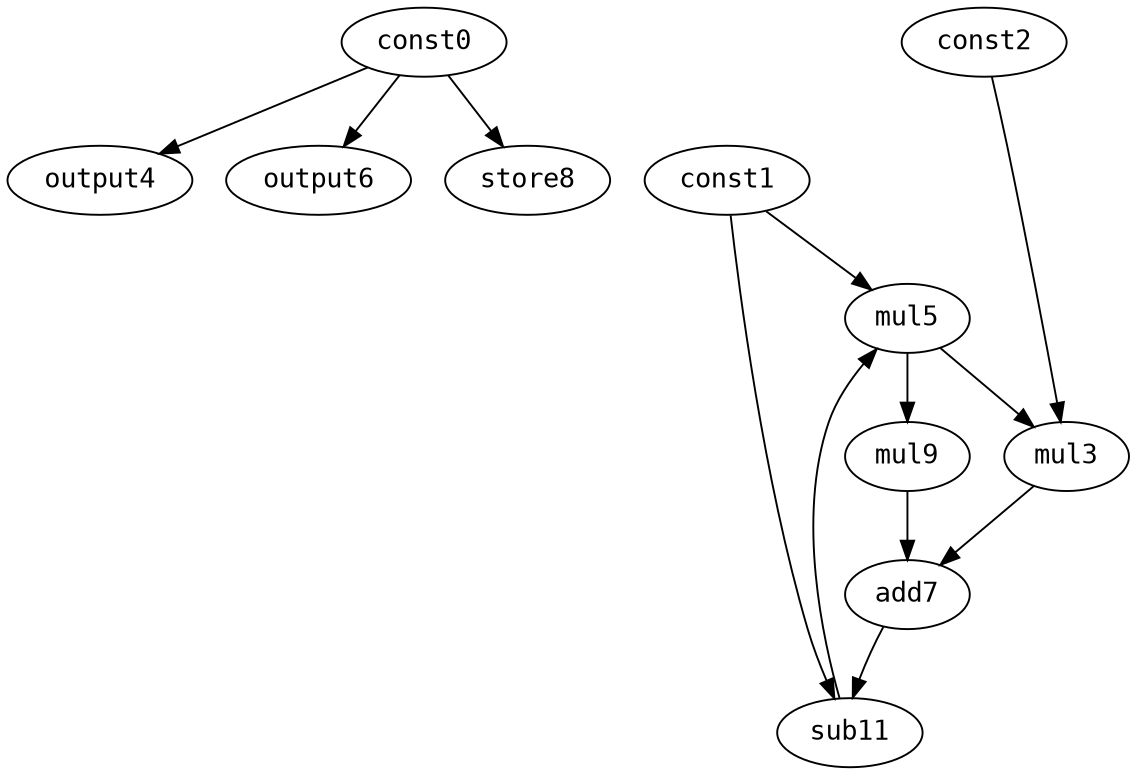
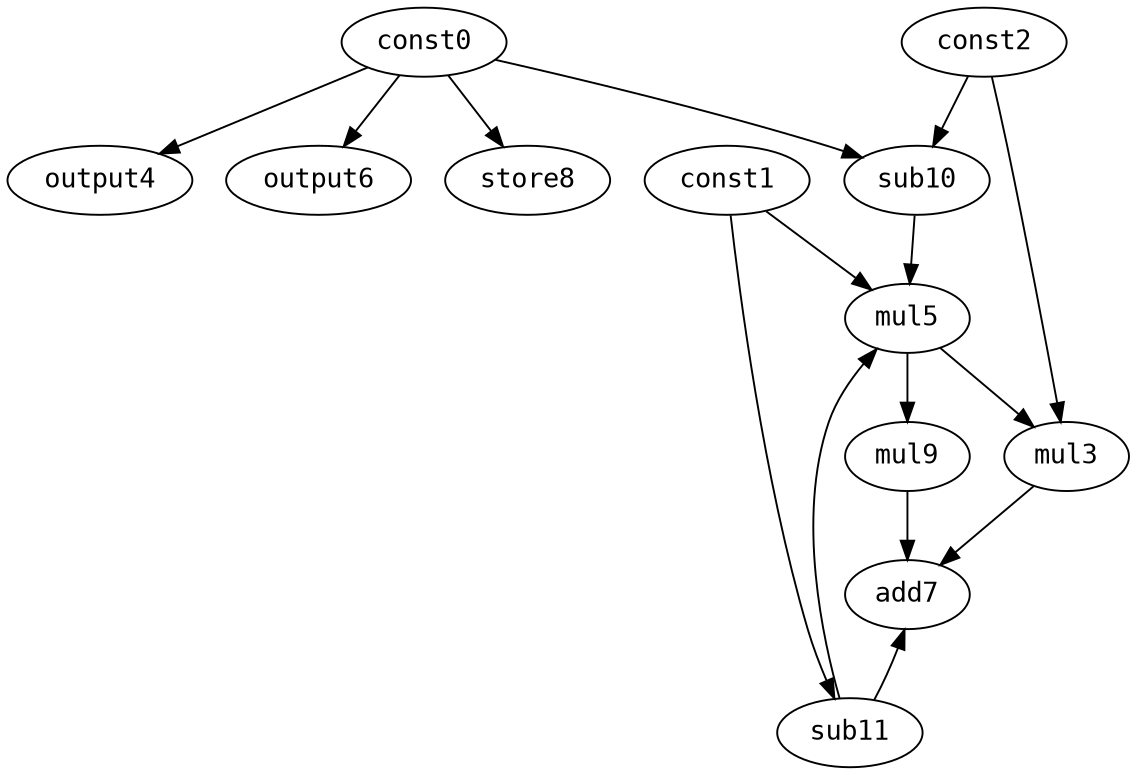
node "sub10": added
edge "add7" -> "sub11": reversed
